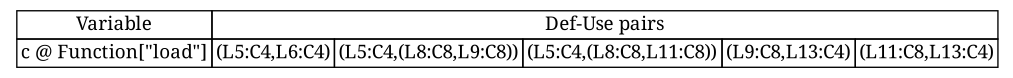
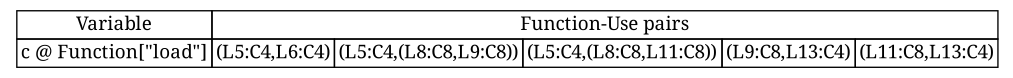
node "Variable": text "Def-Use pairs" -> "Function-Use pairs"
